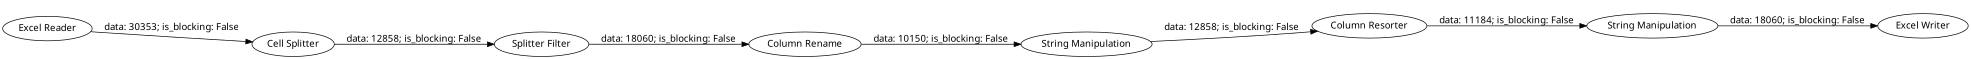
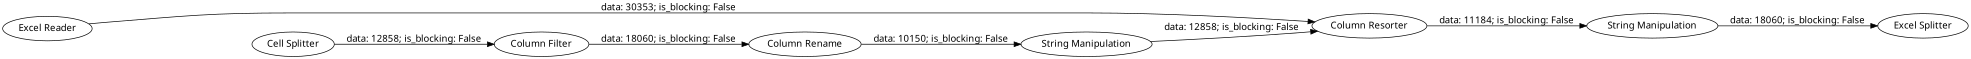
node "Excel Writer": label "Excel Writer" -> "Excel Splitter"
edge "Excel Reader" -> "Cell Splitter": now "Excel Reader" -> "Column Resorter"
node "Splitter Filter": label "Splitter Filter" -> "Column Filter"
